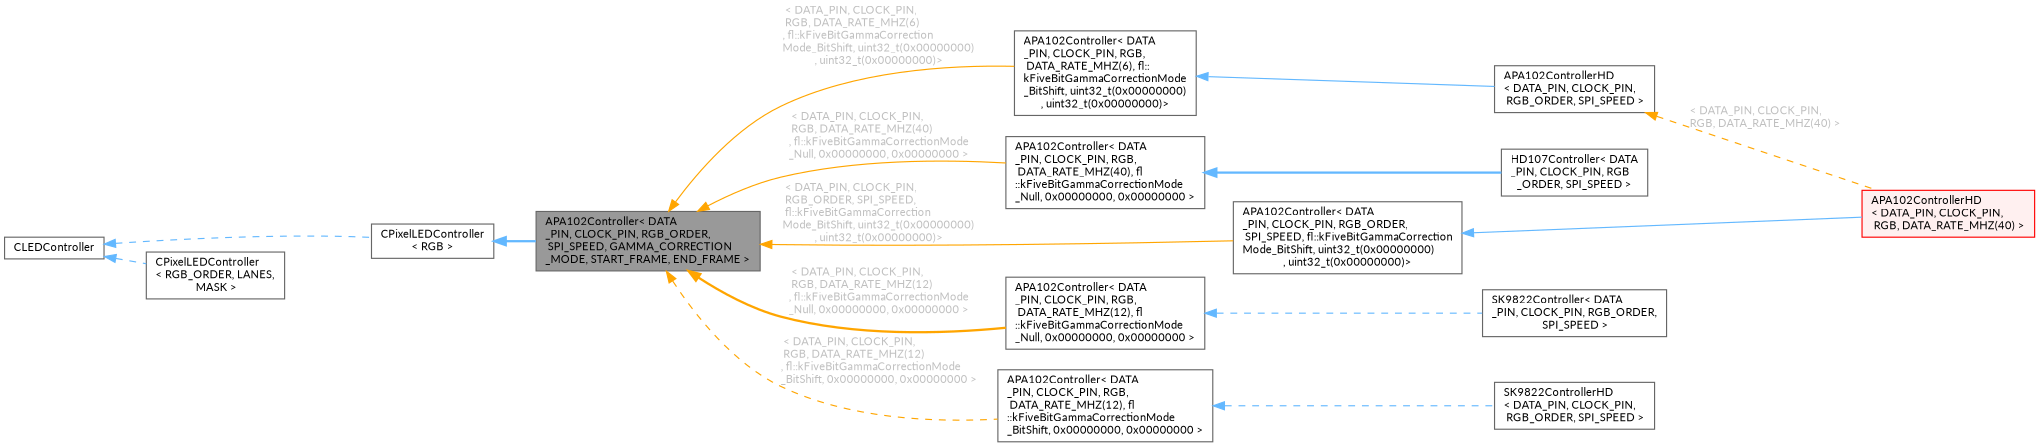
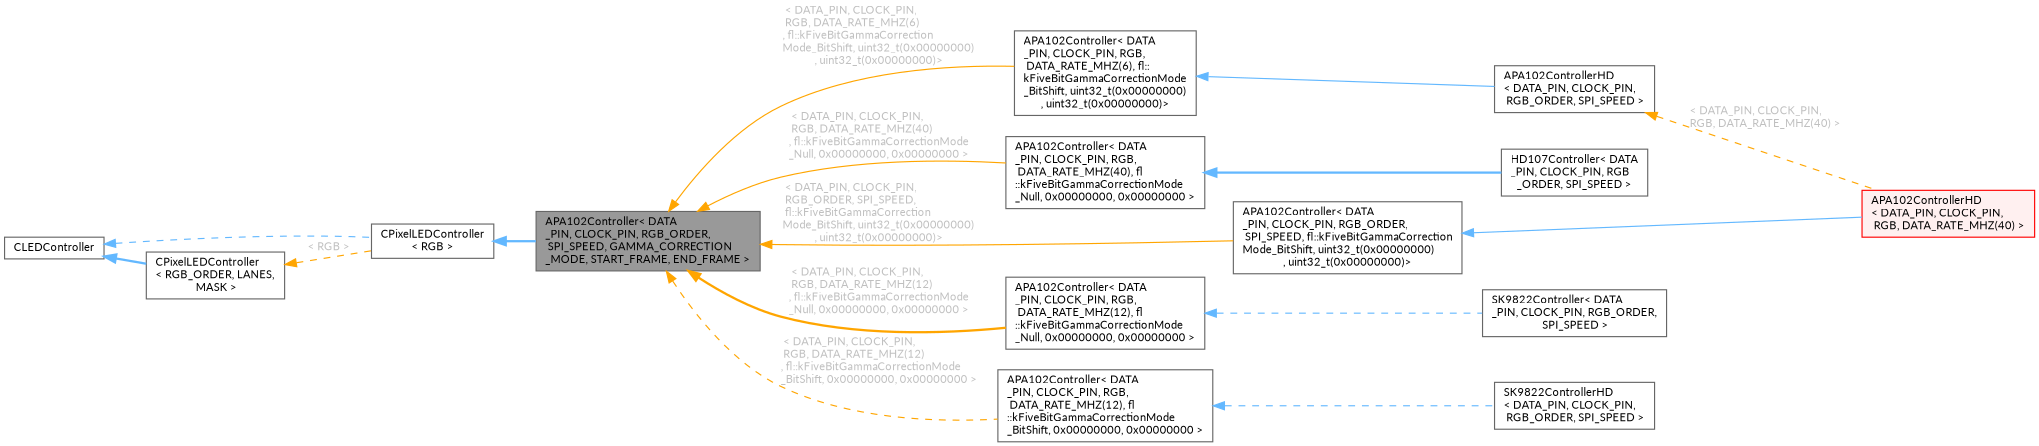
edge "CPixelLEDController < RGB >" -> "CPixelLEDController < RGB_ORDER, LANES, MASK >": added, label "< RGB >"
edge "CPixelLEDController < RGB_ORDER, LANES, MASK >" -> "CLEDController": style dashed -> bold
